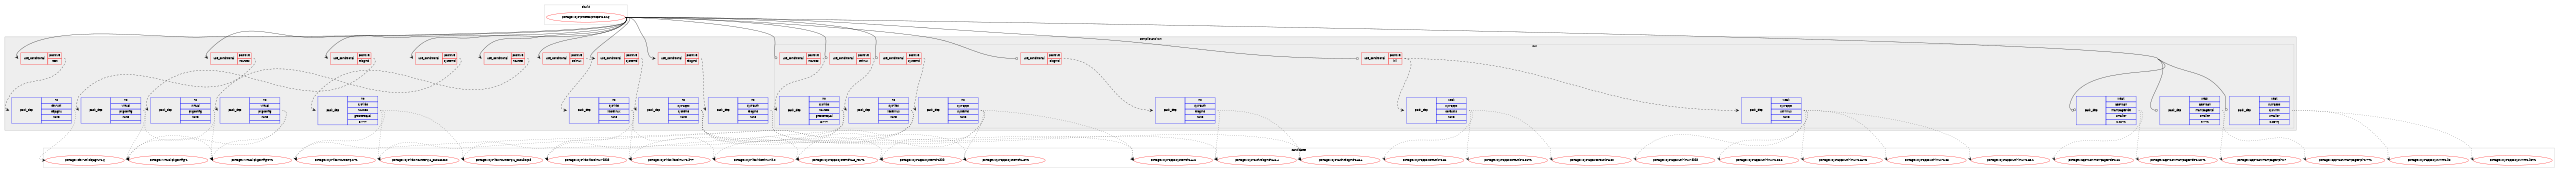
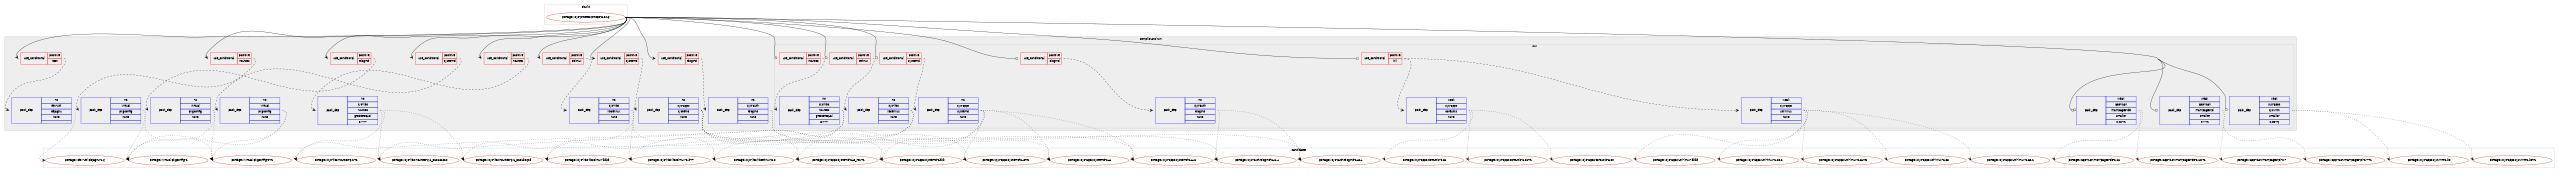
node "portage://sys-libs/libselinux-9.0": label "portage://sys-libs/libselinux-9.0" -> "portage://sys-libs/libselinux-3.0"
node "portage://sys-apps/systemd-244": added
